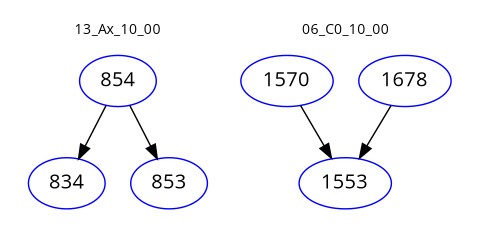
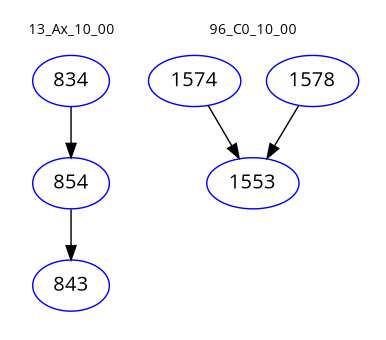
cluster "06_C0_10_00": label "06_C0_10_00" -> "96_C0_10_00"
node "1570": label "1570" -> "1574"
node "1678": label "1678" -> "1578"
edge "854" -> "834": reversed
node "853": label "853" -> "843"
